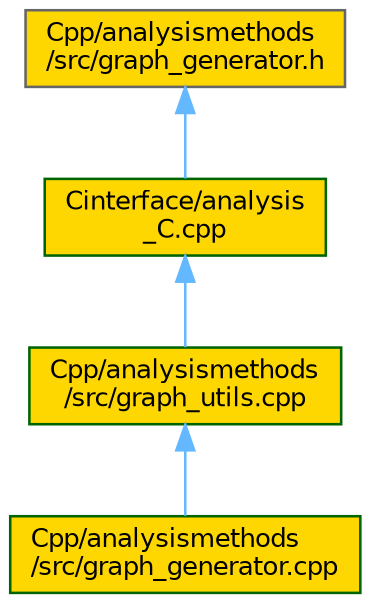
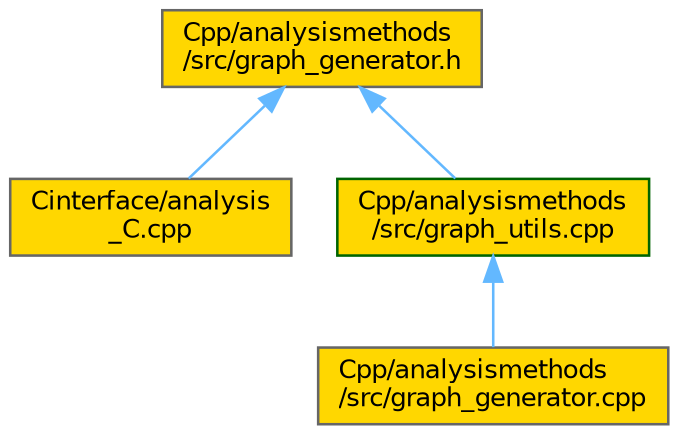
node "Cinterface/analysis _C.cpp": color darkgreen -> gray40
edge "Cpp/analysismethods /src/graph_utils.cpp" -> "Cinterface/analysis _C.cpp": now "Cpp/analysismethods /src/graph_utils.cpp" -> "Cpp/analysismethods /src/graph_generator.h"
node "Cpp/analysismethods /src/graph_generator.cpp": color darkgreen -> gray40
